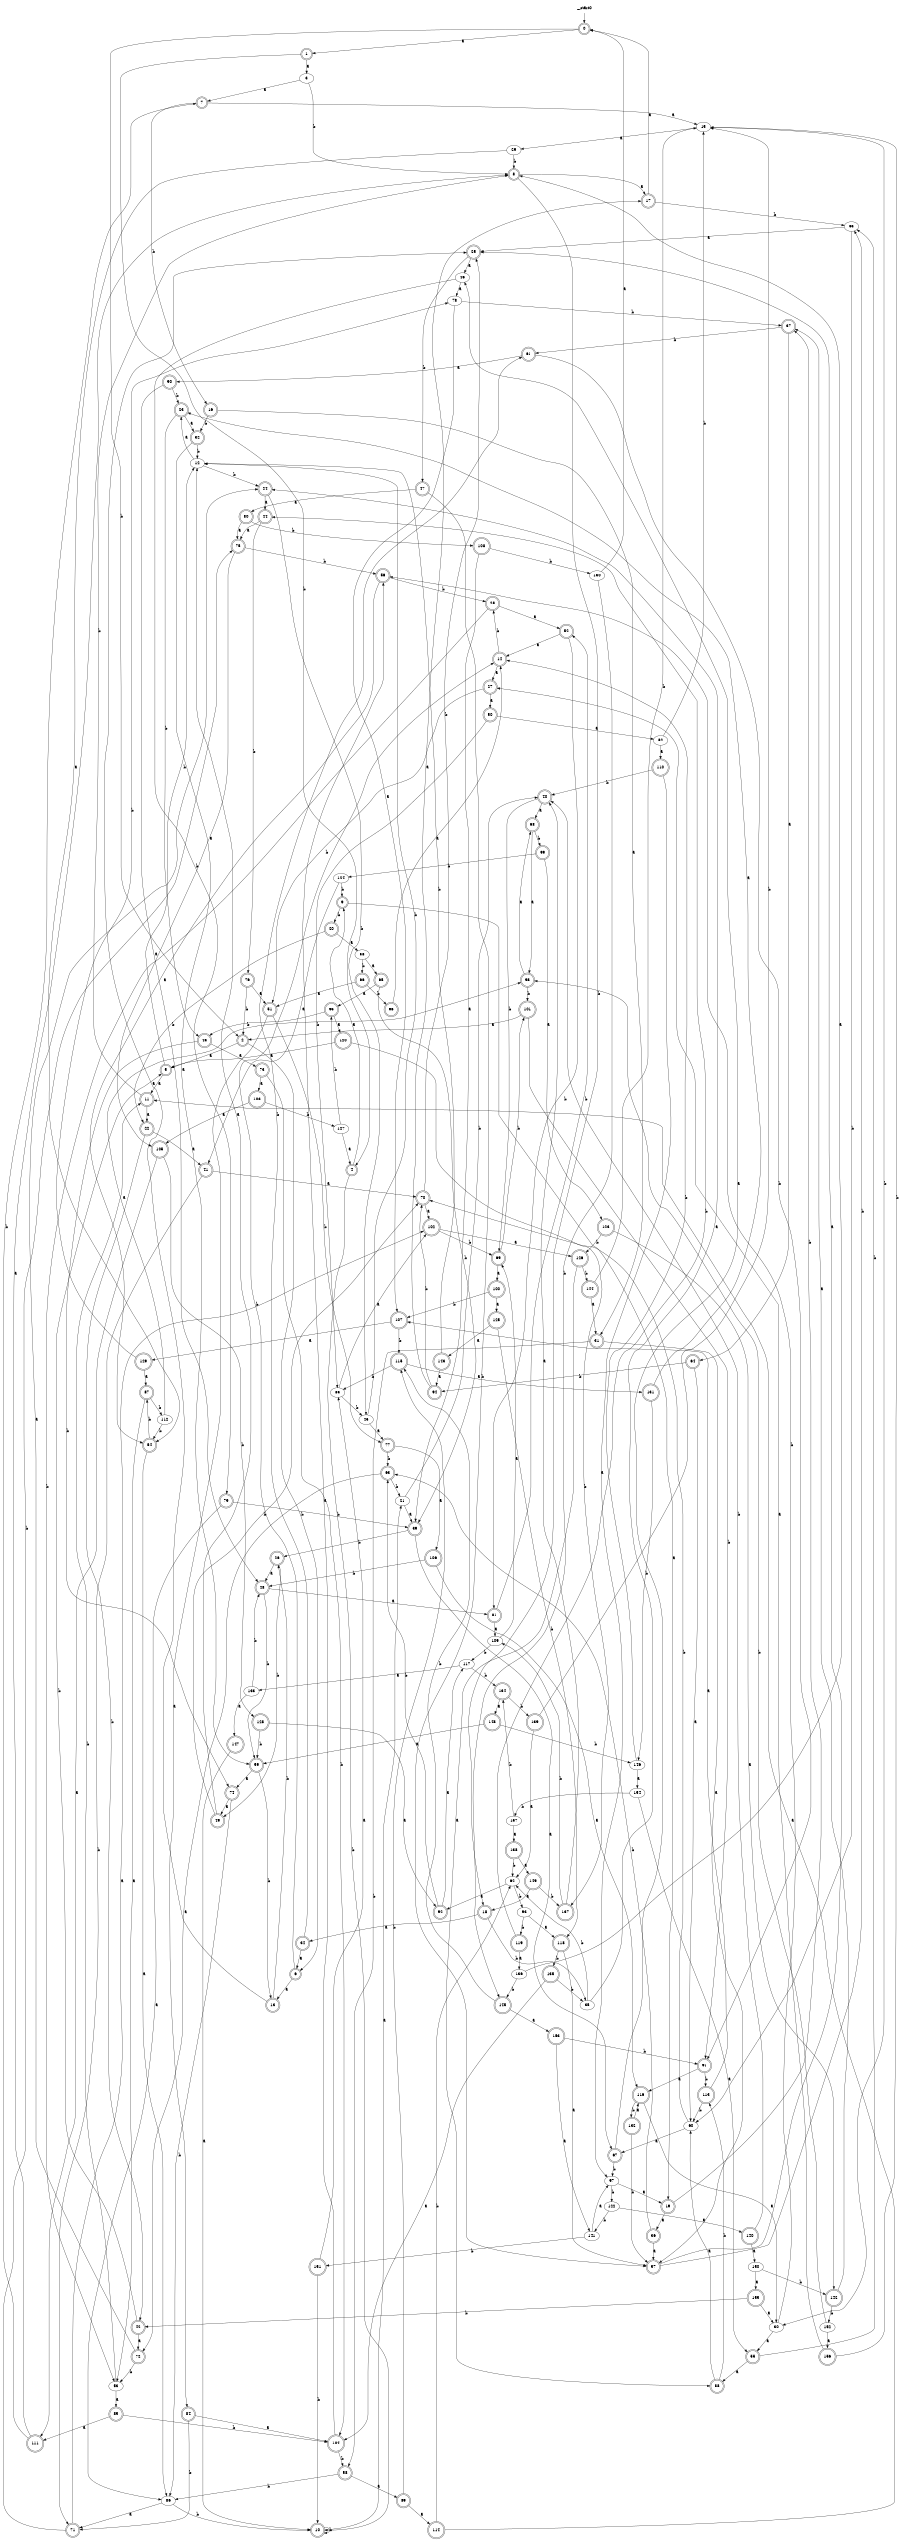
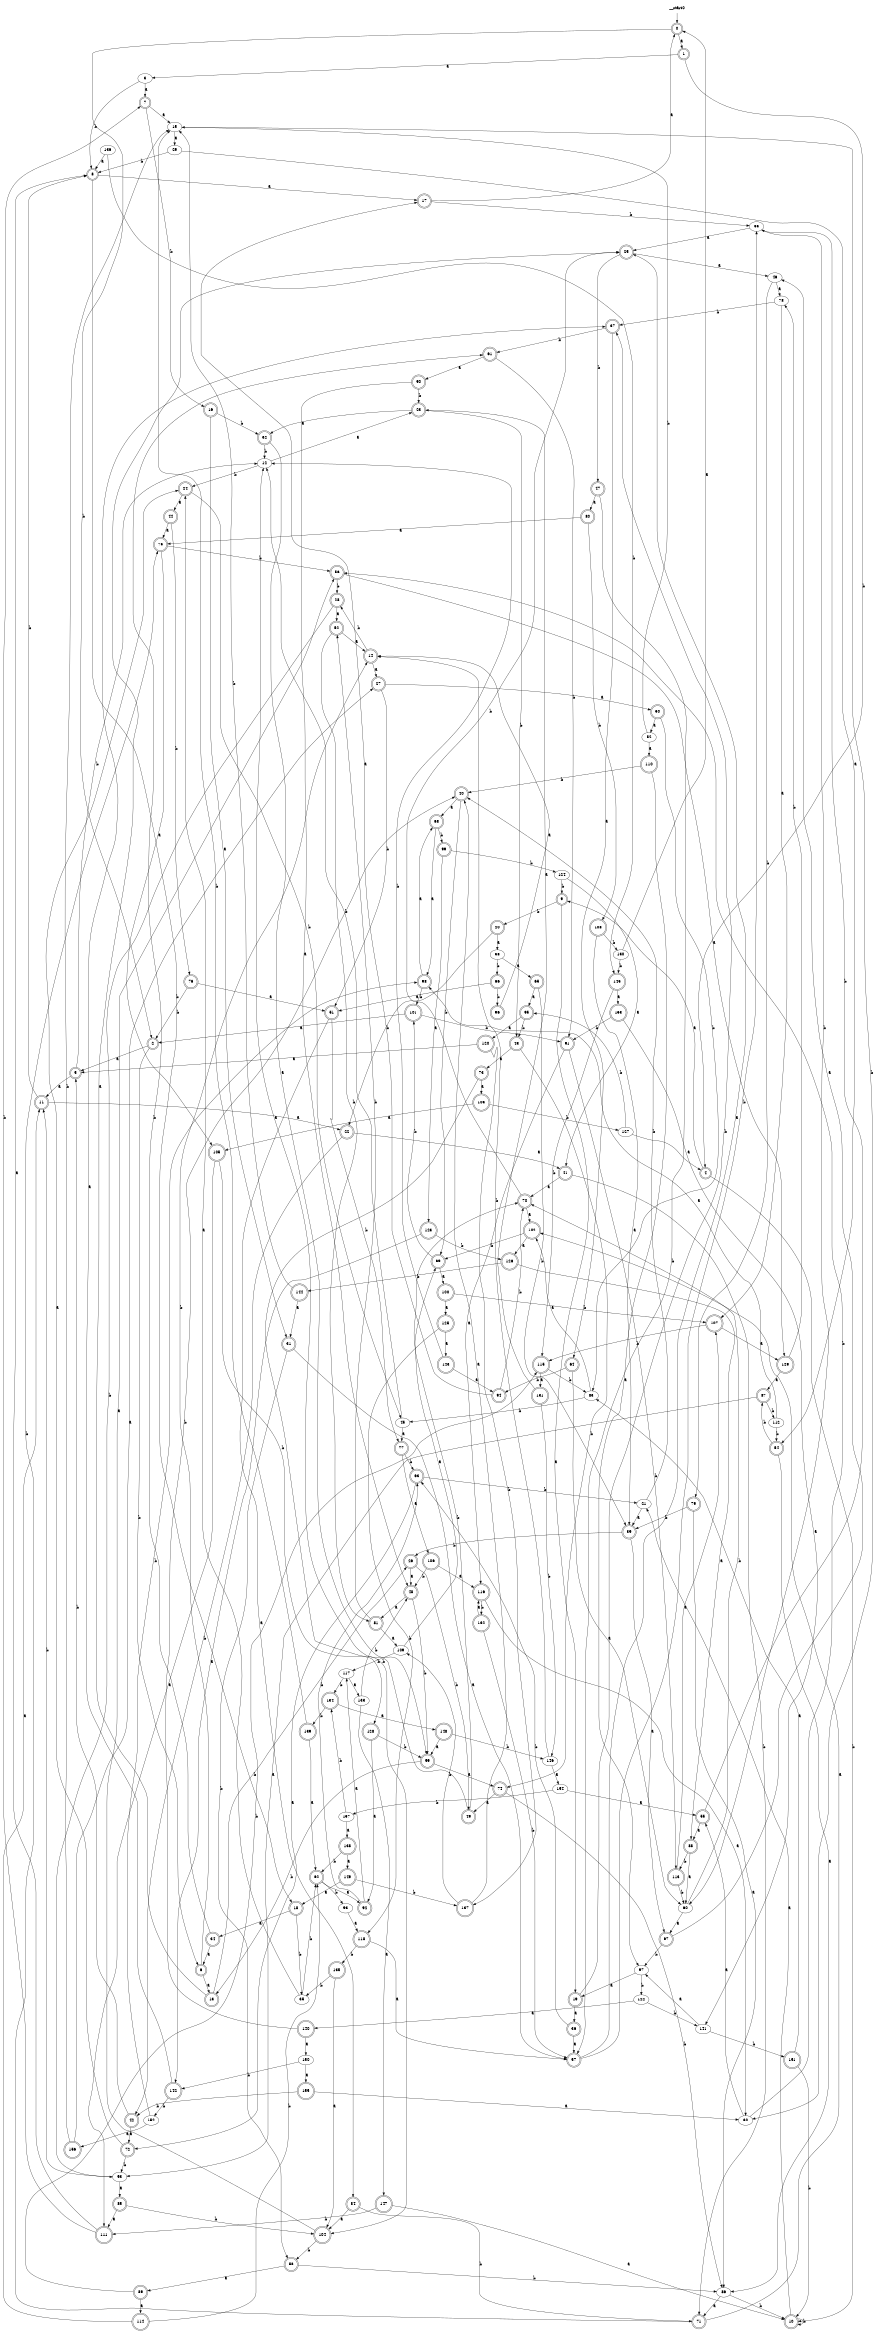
edge "56" -> "54": now "56" -> "129"
node "62": shape ellipse -> doublecircle
node "119": removed
edge "147" -> "111": added, label "b"
